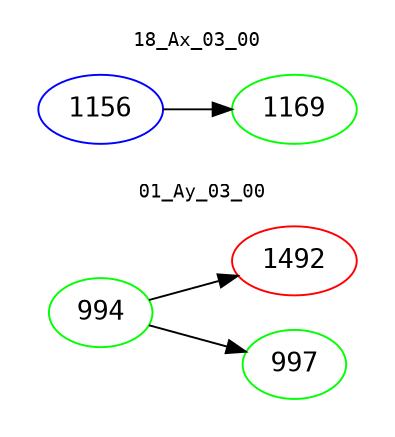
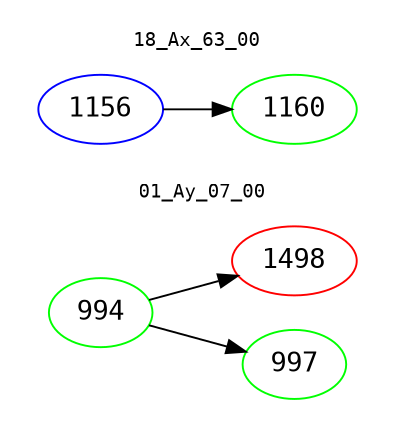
cluster "18_Ax_03_00": label "18_Ax_03_00" -> "18_Ax_63_00"
node "1169": label "1169" -> "1160"
cluster "01_Ay_03_00": label "01_Ay_03_00" -> "01_Ay_07_00"
node "1492": label "1492" -> "1498"
